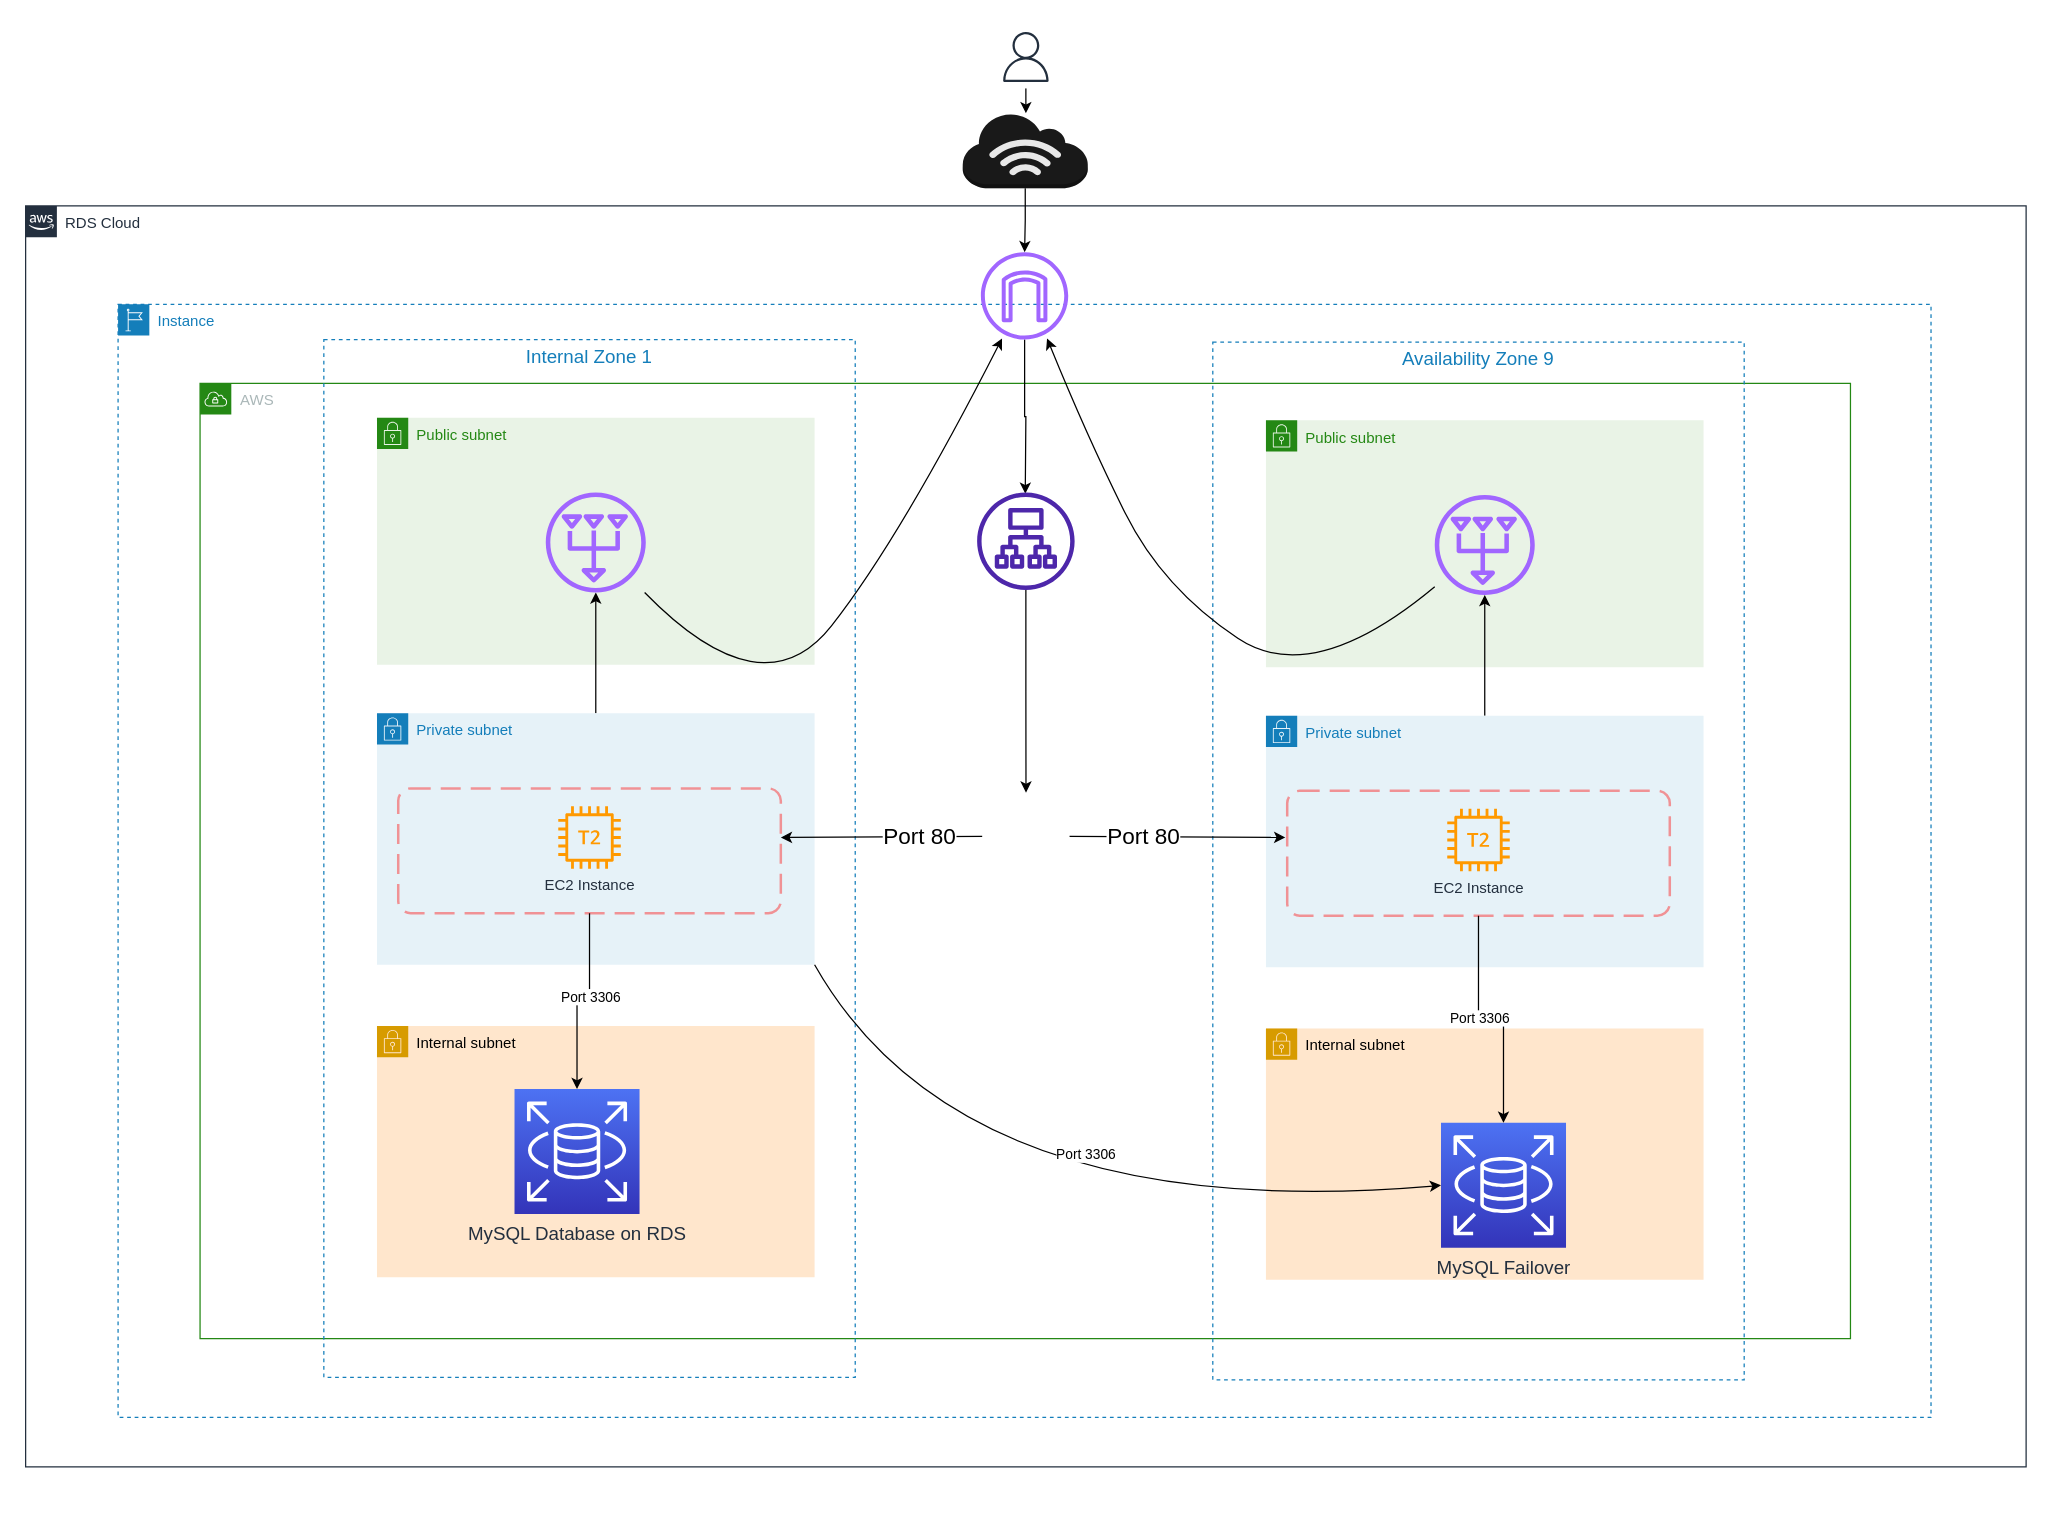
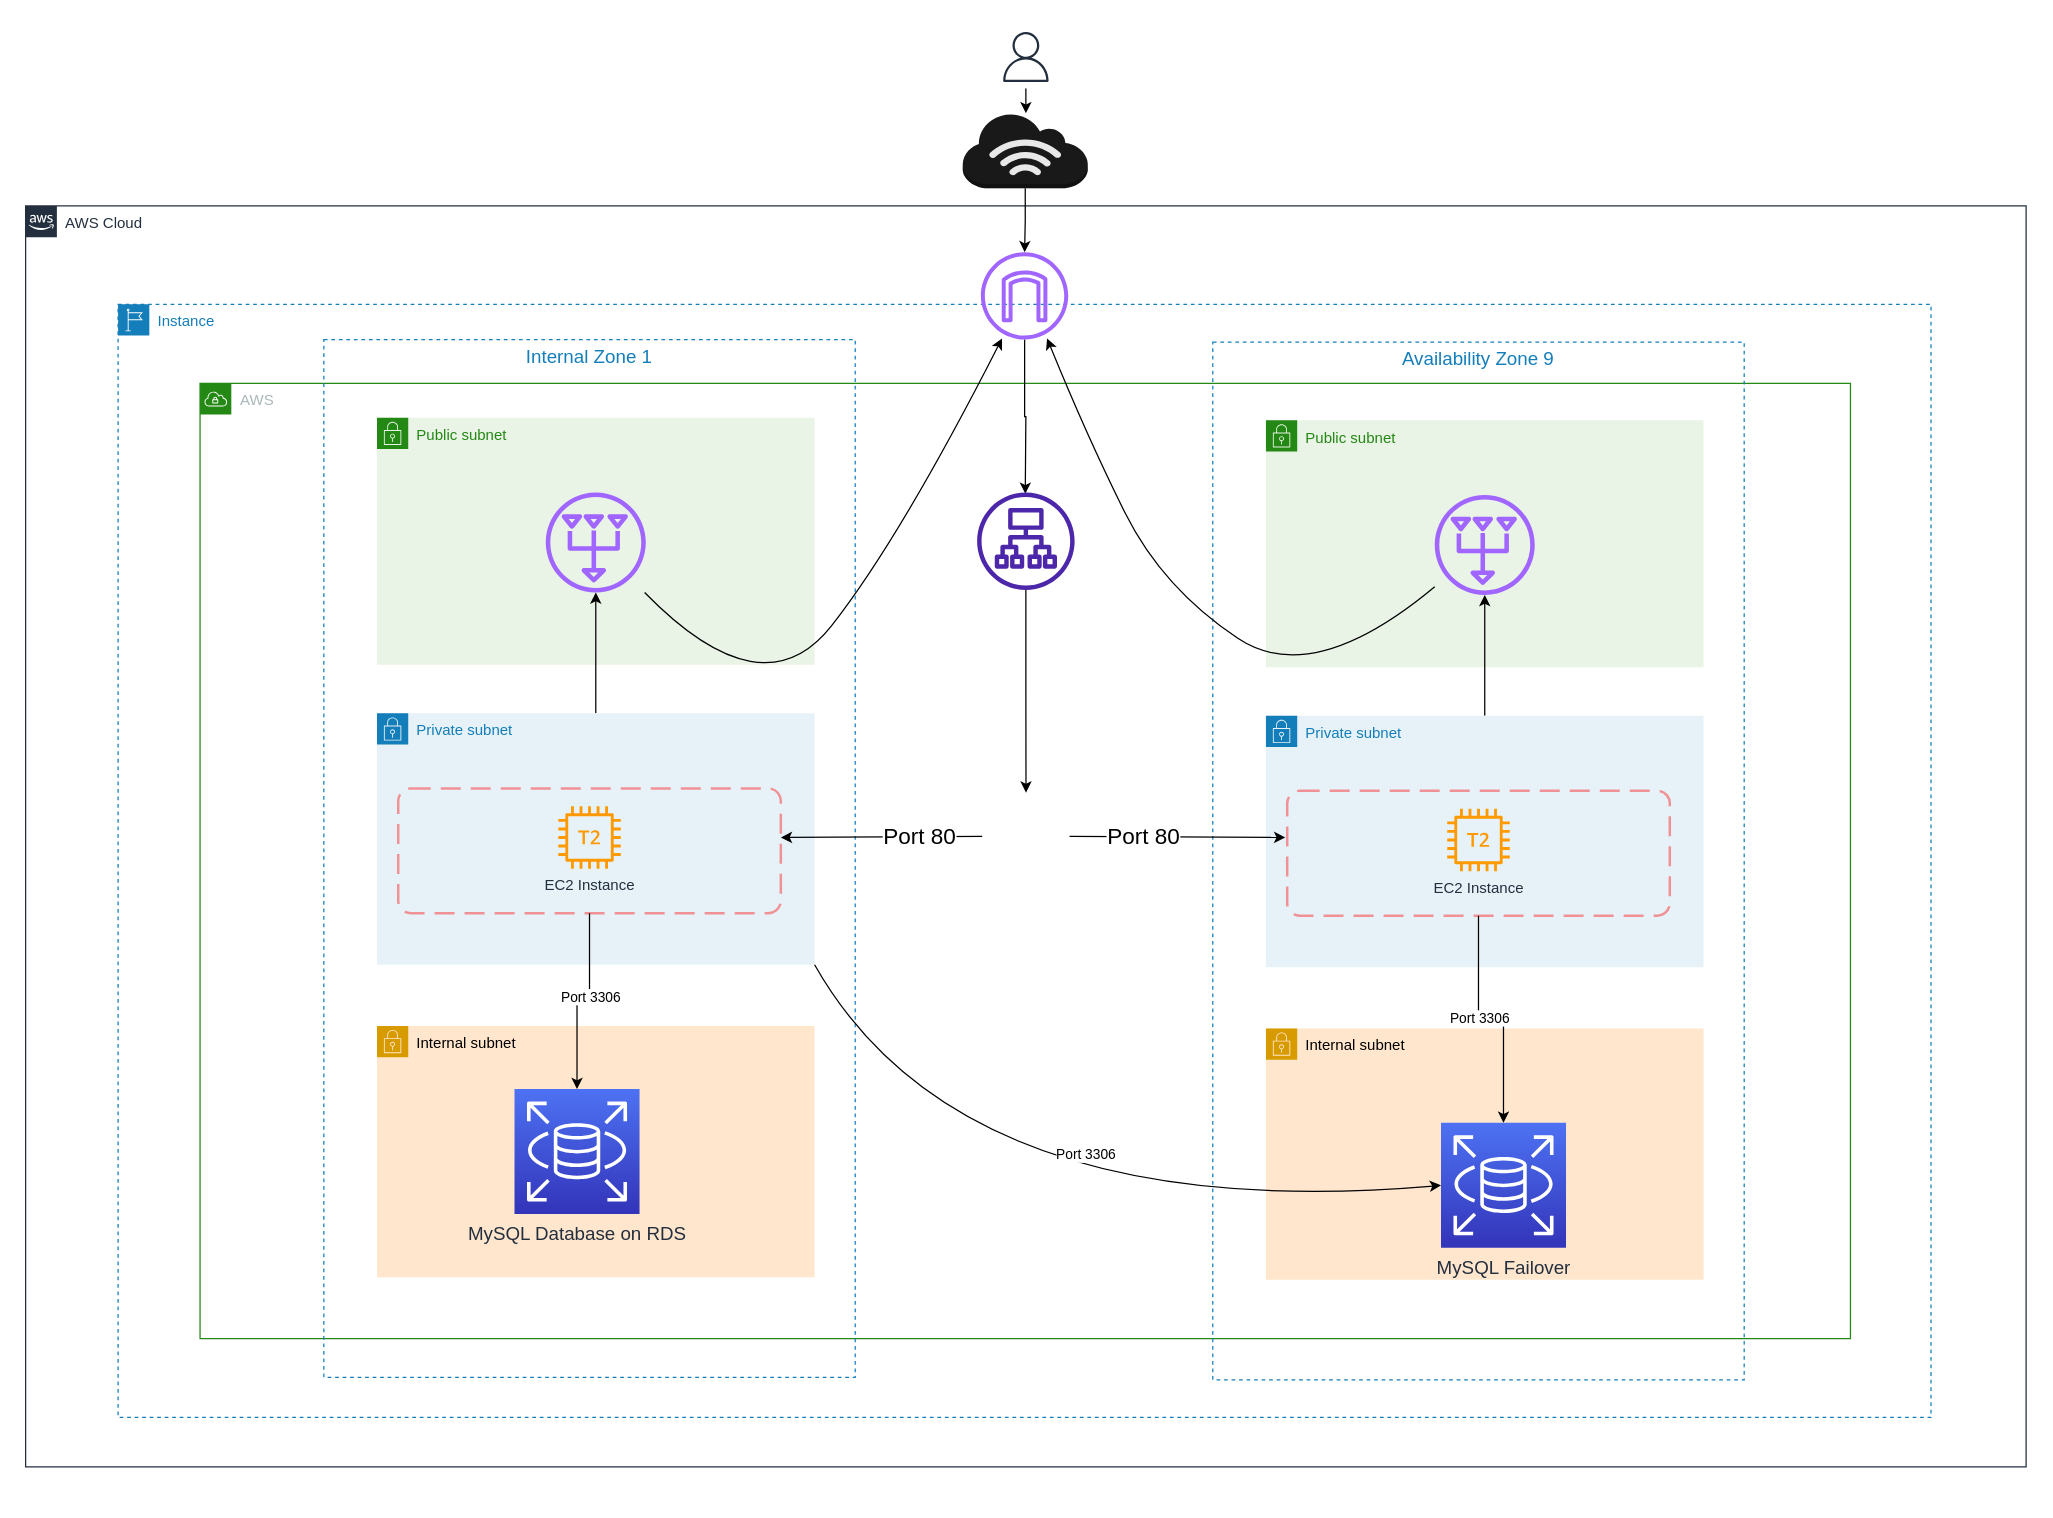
node "RDS Cloud": label "RDS Cloud" -> "AWS Cloud"
